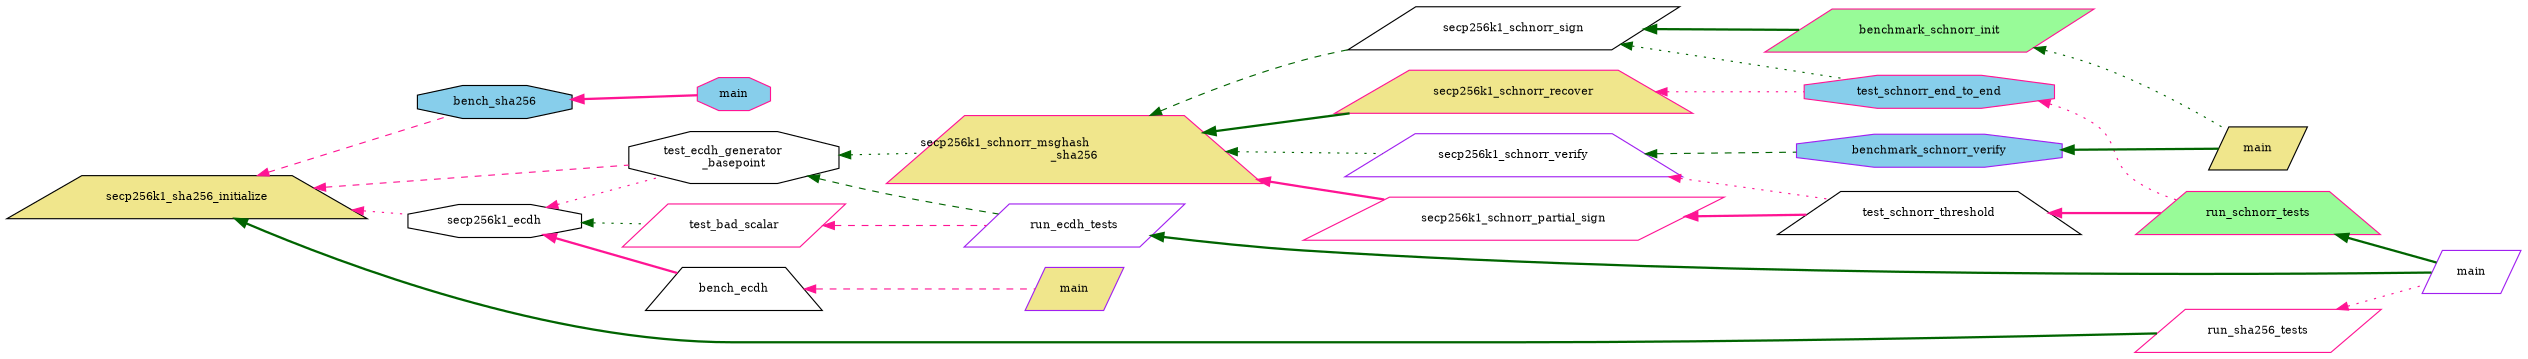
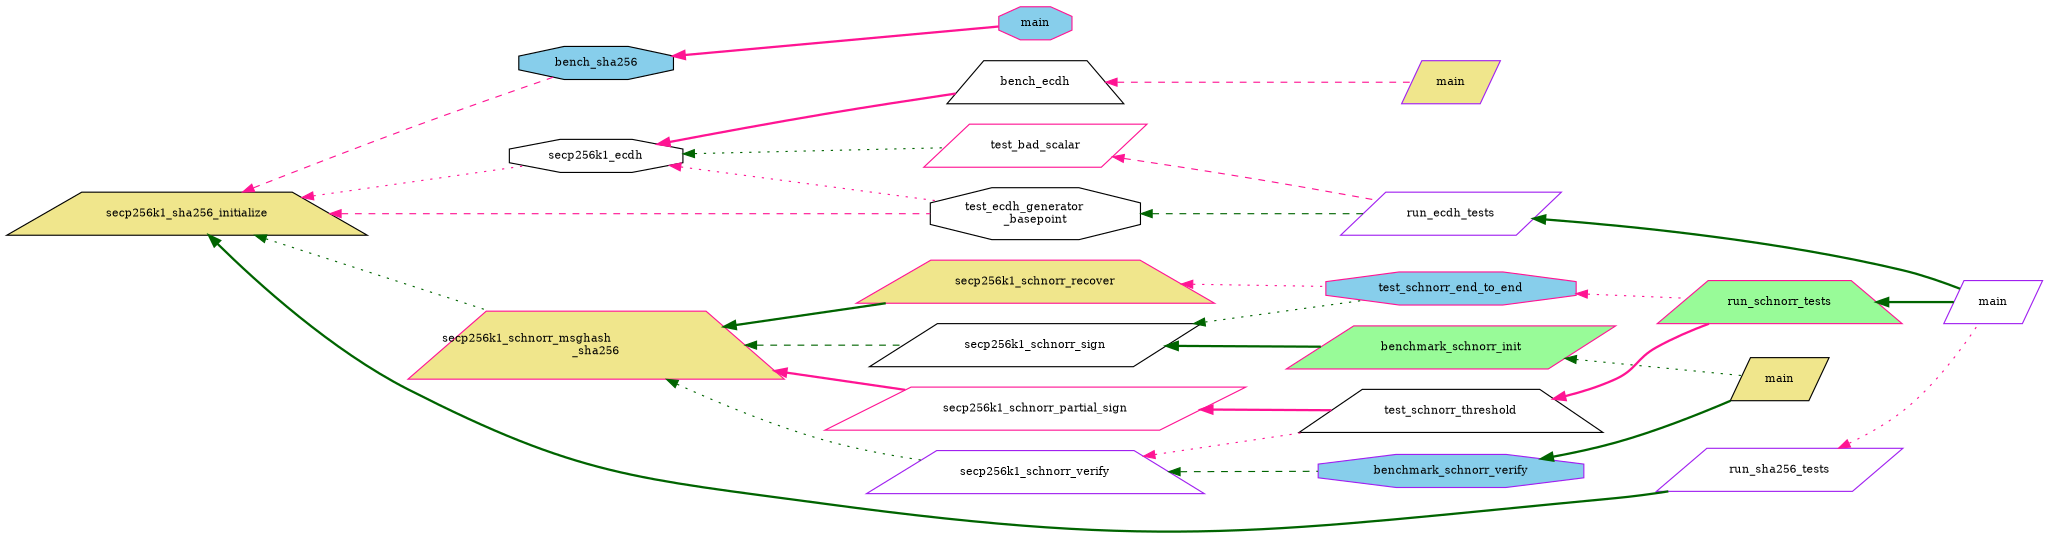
edge "secp256k1_schnorr_msghash _sha256" -> "test_ecdh_generator _basepoint": now "secp256k1_schnorr_msghash _sha256" -> "secp256k1_sha256_initialize"
node "run_sha256_tests": color deeppink -> purple
